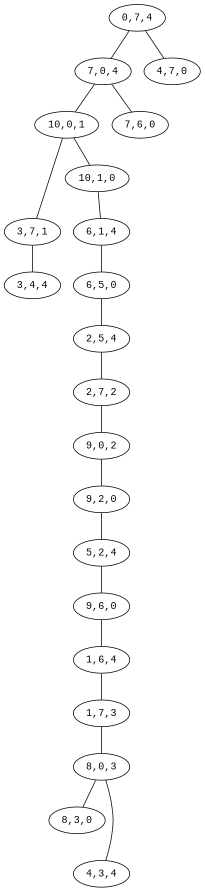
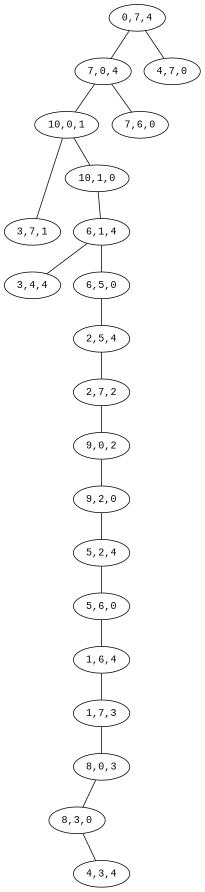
edge "3,7,1" -- "3,4,4": now "6,1,4" -- "3,4,4"
node "9,6,0": label "9,6,0" -> "5,6,0"
edge "8,0,3" -- "4,3,4": now "8,3,0" -- "4,3,4"
